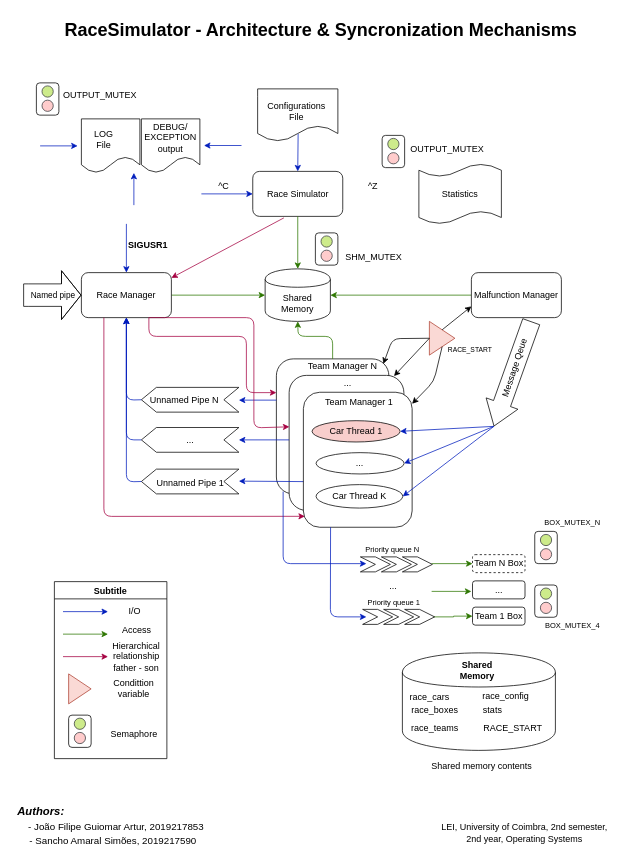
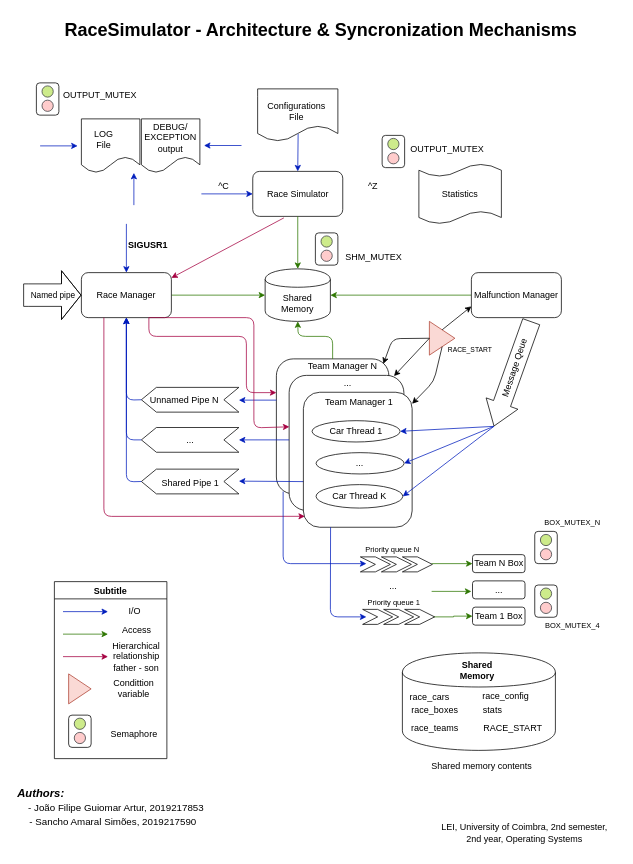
node "Car Thread 1": fillcolor #f8cecc -> #ffffff
node "Unnamed Pipe 1": label "Unnamed Pipe 1" -> "Shared Pipe 1"
node "Team N Box": style dashed -> solid
node "Authors: - João Filipe Guiomar Artur, 2019217853 - Sancho Amaral Simões, 2019217590": moved (141, 825) -> (141, 807)
